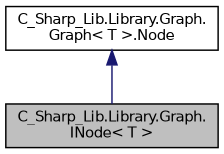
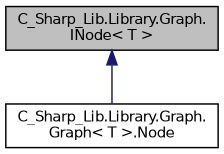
edge "C_Sharp_Lib.Library.Graph. INode< T >" -> "C_Sharp_Lib.Library.Graph. Graph< T >.Node": reversed
